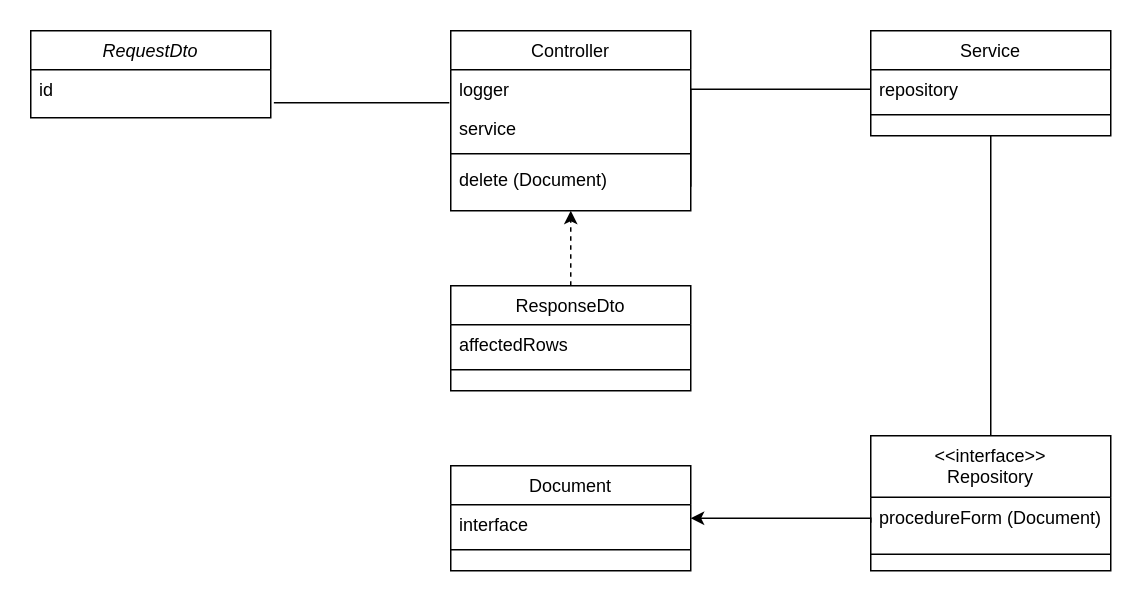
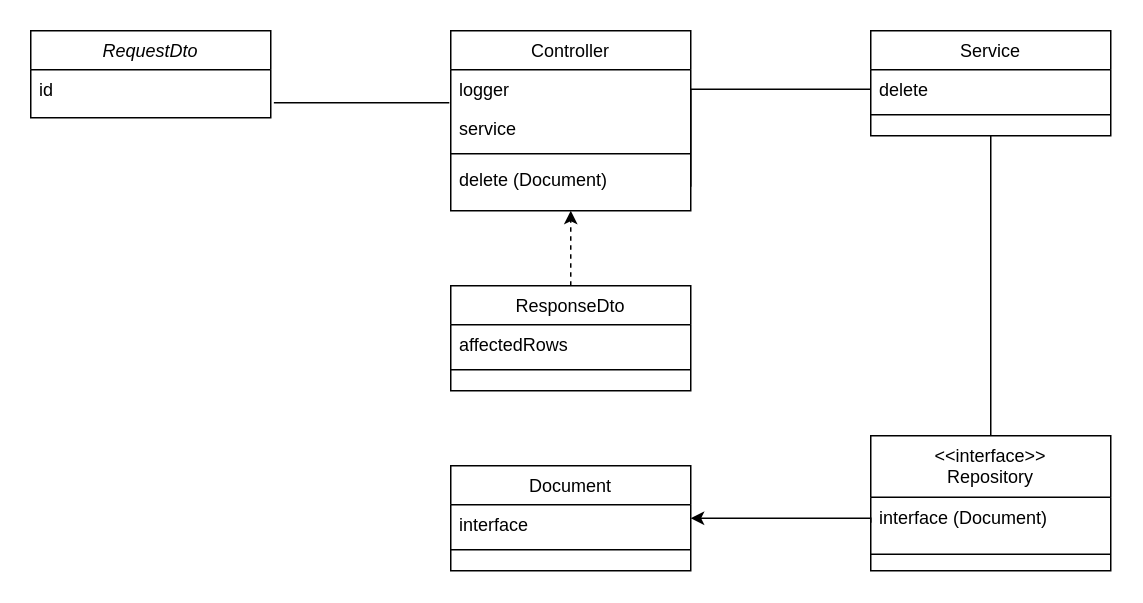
node "repository": label "repository" -> "delete"
node "procedureForm (Document)": label "procedureForm (Document)" -> "interface (Document)"
